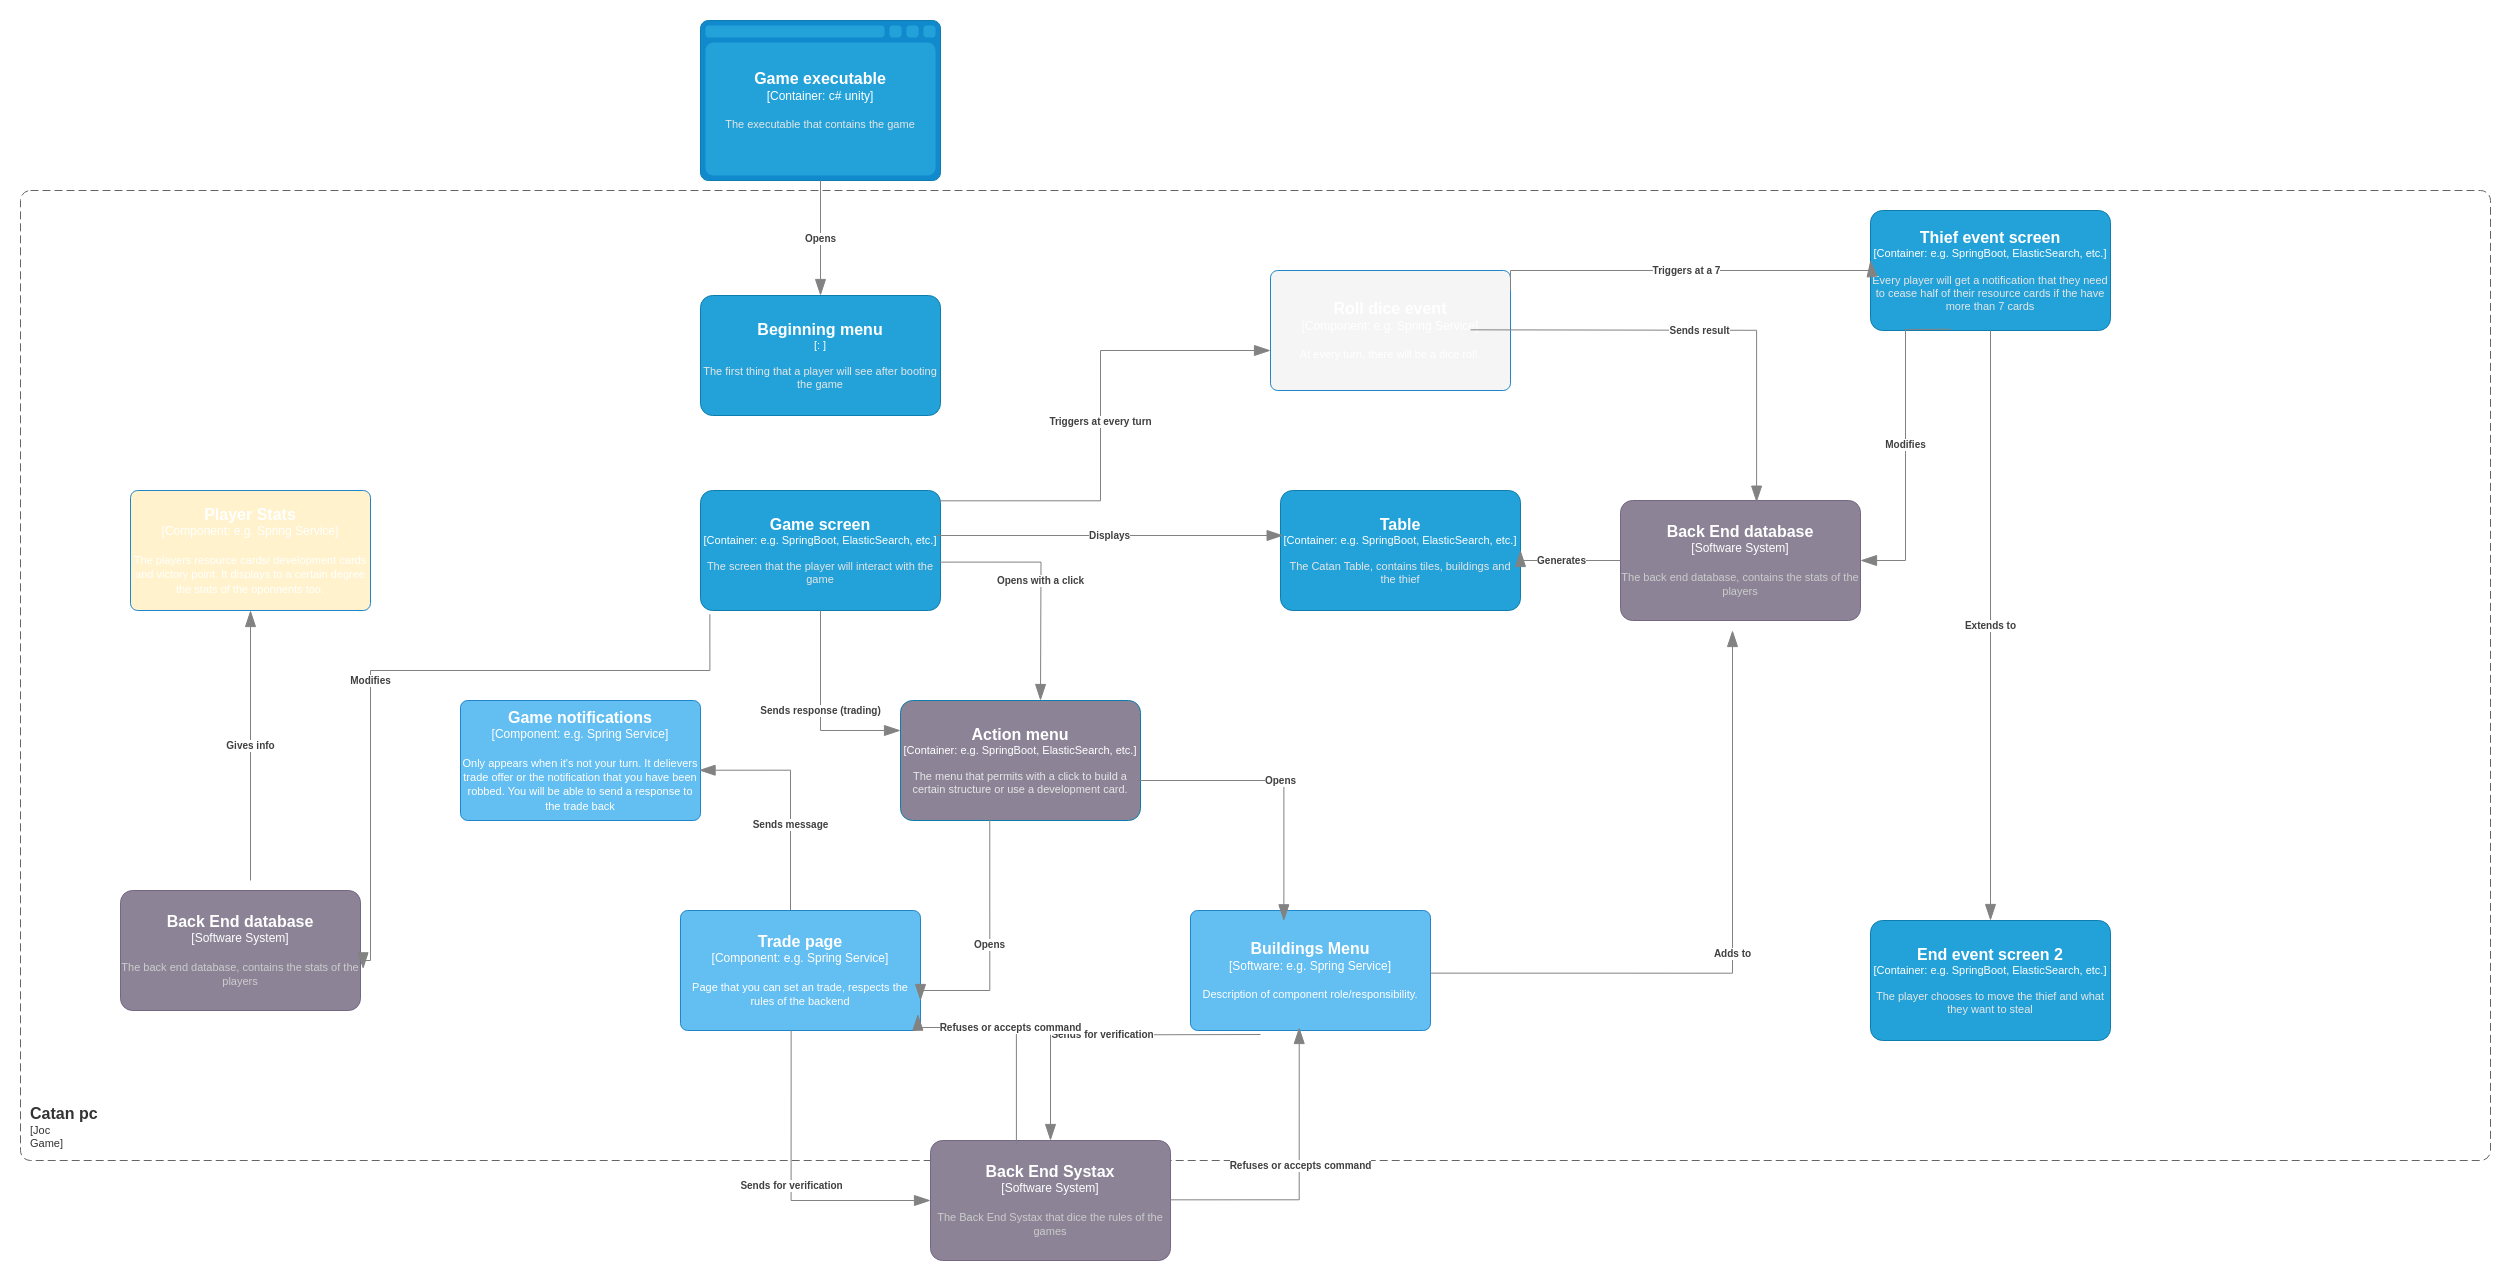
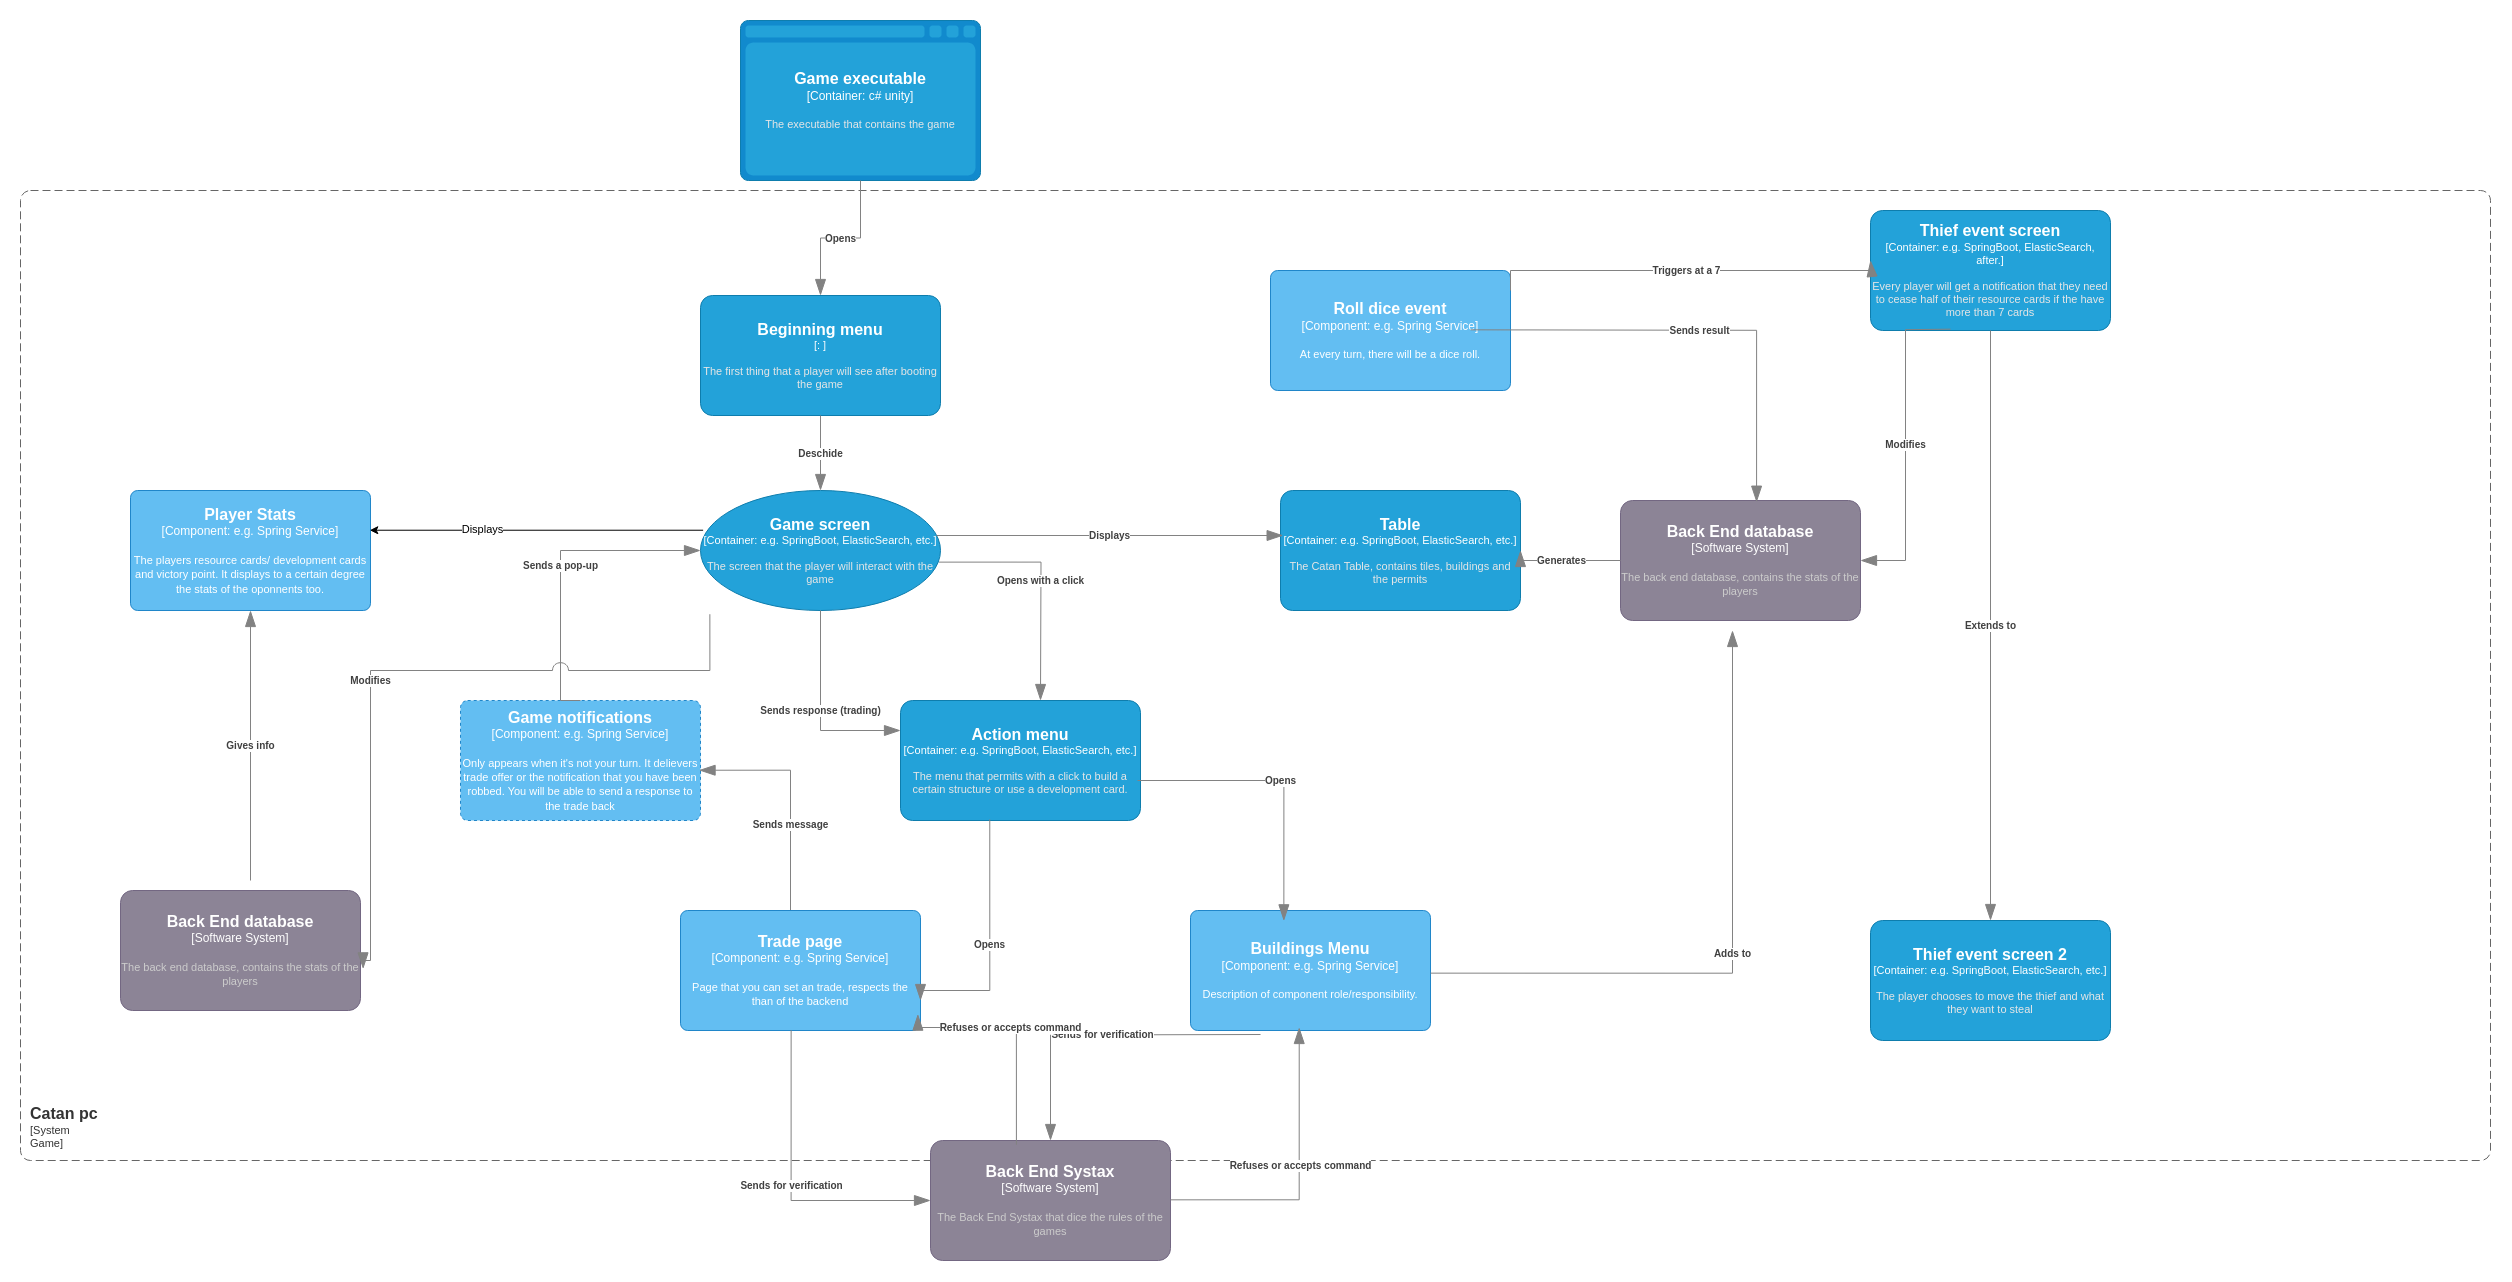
node "Game executable [Container: c# unity] The executable that contains the game": moved (821, 101) -> (861, 101)
node "Thief event screen [Container: e.g. SpringBoot, ElasticSearch, etc.] Every player will get a notification that they need to cease half of their resource cards if the have more than 7 cards": label "Thief event screen [Container: e.g. SpringBoot, ElasticSearch, etc.] Every player will get a notification that they need to cease half of their resource cards if the have more than 7 cards" -> "Thief event screen [Container: e.g. SpringBoot, ElasticSearch, after.] Every player will get a notification that they need to cease half of their resource cards if the have more than 7 cards"
node "Roll dice event [Component: e.g. Spring Service] At every turn, there will be a dice roll.": fillcolor #f5f5f5 -> #63bef2
edge "Game screen [Container: e.g. SpringBoot, ElasticSearch, etc.] The screen that the player will interact with the game" -> "Roll dice event [Component: e.g. Spring Service] At every turn, there will be a dice roll.": removed, label "Triggers at every turn"
edge "Beginning menu [: ] The first thing that a player will see after booting the game" -> "Game screen [Container: e.g. SpringBoot, ElasticSearch, etc.] The screen that the player will interact with the game": added, label "Deschide"
edge "Game screen [Container: e.g. SpringBoot, ElasticSearch, etc.] The screen that the player will interact with the game" -> "Player Stats [Component: e.g. Spring Service] The players resource cards/ development cards and victory point. It displays to a certain degree the stats of the oponnents too.": added, label "Displays"
node "Player Stats [Component: e.g. Spring Service] The players resource cards/ development cards and victory point. It displays to a certain degree the stats of the oponnents too.": fillcolor #fff2cc -> #63bef2
node "Game screen [Container: e.g. SpringBoot, ElasticSearch, etc.] The screen that the player will interact with the game": shape rounded rectangle -> ellipse
node "Table [Container: e.g. SpringBoot, ElasticSearch, etc.] The Catan Table, contains tiles, buildings and the thief": label "Table [Container: e.g. SpringBoot, ElasticSearch, etc.] The Catan Table, contains tiles, buildings and the thief" -> "Table [Container: e.g. SpringBoot, ElasticSearch, etc.] The Catan Table, contains tiles, buildings and the permits"
edge "Game notifications [Component: e.g. Spring Service] Only appears when it's not your turn. It delievers trade offer or the notification that you have been robbed. You will be able to send a response to the trade back" -> "Game screen [Container: e.g. SpringBoot, ElasticSearch, etc.] The screen that the player will interact with the game": added, label "Sends a pop-up"
node "Game notifications [Component: e.g. Spring Service] Only appears when it's not your turn. It delievers trade offer or the notification that you have been robbed. You will be able to send a response to the trade back": style solid -> dashed
node "Action menu [Container: e.g. SpringBoot, ElasticSearch, etc.] The menu that permits with a click to build a certain structure or use a development card.": fillcolor #8c8496 -> #23a2d9
node "Trade page [Component: e.g. Spring Service] Page that you can set an trade, respects the rules of the backend": label "Trade page [Component: e.g. Spring Service] Page that you can set an trade, respects the rules of the backend" -> "Trade page [Component: e.g. Spring Service] Page that you can set an trade, respects the than of the backend"
node "Buildings Menu [Software: e.g. Spring Service] Description of component role/responsibility.": label "Buildings Menu [Software: e.g. Spring Service] Description of component role/responsibility." -> "Buildings Menu [Component: e.g. Spring Service] Description of component role/responsibility."
node "End event screen 2 [Container: e.g. SpringBoot, ElasticSearch, etc.] The player chooses to move the thief and what they want to steal": label "End event screen 2 [Container: e.g. SpringBoot, ElasticSearch, etc.] The player chooses to move the thief and what they want to steal" -> "Thief event screen 2 [Container: e.g. SpringBoot, ElasticSearch, etc.] The player chooses to move the thief and what they want to steal"
node "Catan pc [Joc Game]": label "Catan pc [Joc Game]" -> "Catan pc [System Game]"
